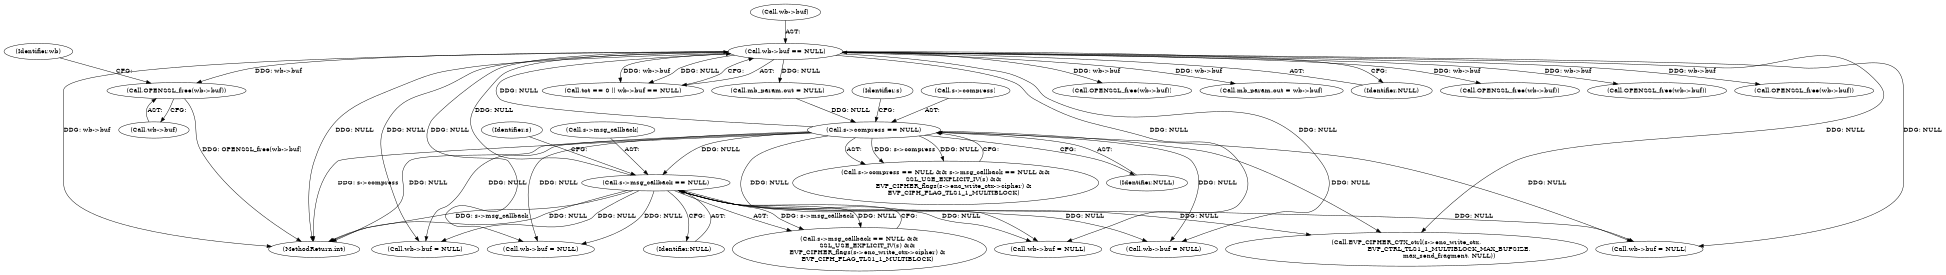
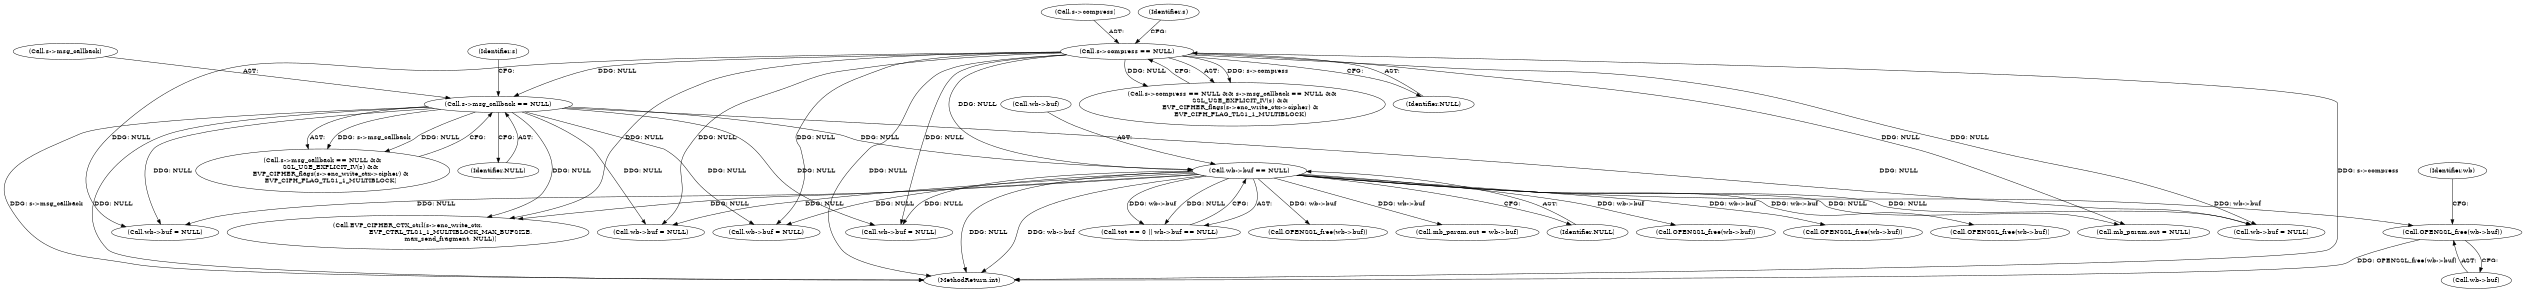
edge "(Call,mb_param.out = NULL)" -> "(Call,s->compress == NULL)": reversed
